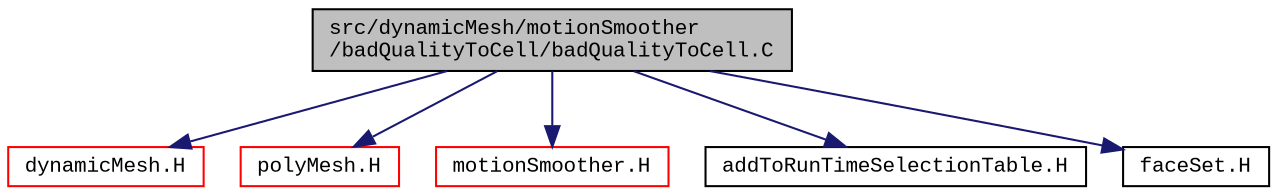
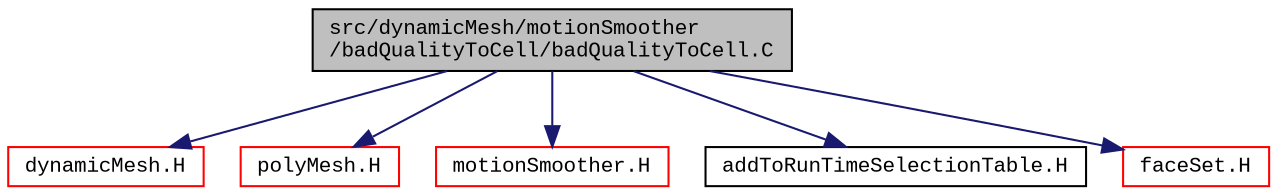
node "faceSet.H": color black -> red
